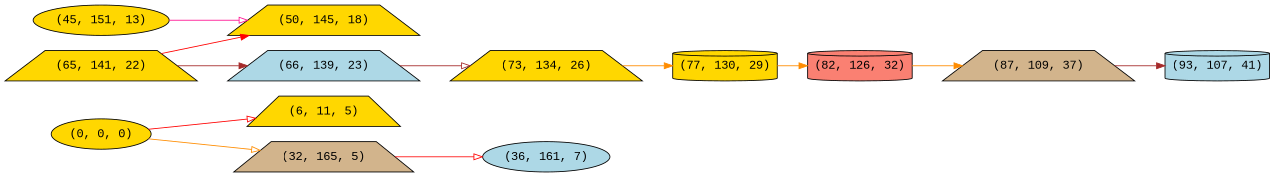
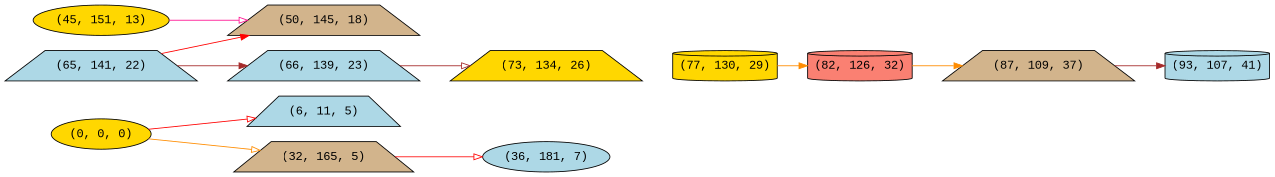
node "(50, 145, 18)": fillcolor gold -> tan
node "(65, 141, 22)": fillcolor gold -> lightblue
edge "(73, 134, 26)" -> "(77, 130, 29)": removed
node "(6, 11, 5)": fillcolor gold -> lightblue
node "(36, 161, 7)": label "(36, 161, 7)" -> "(36, 181, 7)"
